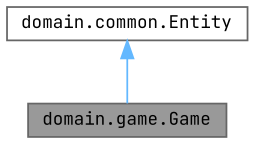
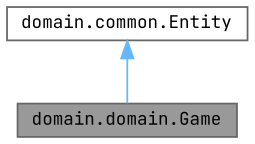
node "domain.game.Game": label "domain.game.Game" -> "domain.domain.Game"
